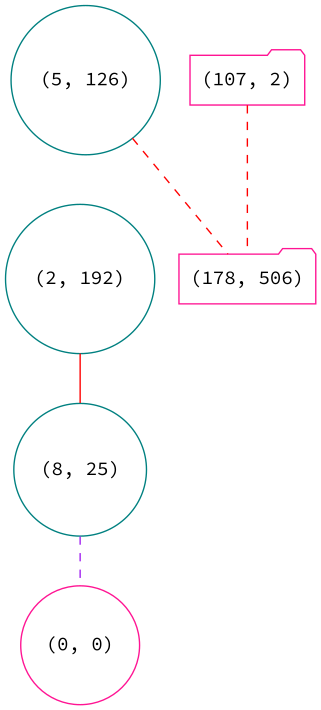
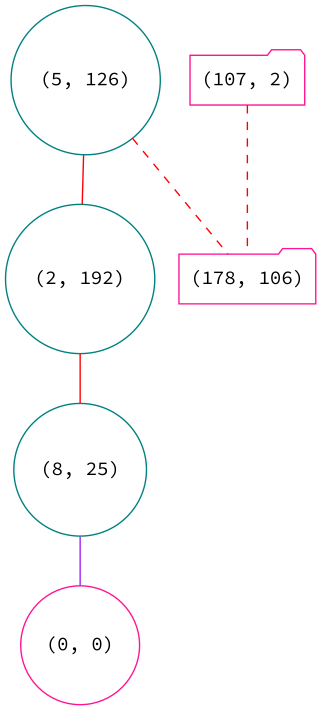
edge "(5, 126)" -- "(2, 192)": added
node "(178, 506)": label "(178, 506)" -> "(178, 106)"
edge "(8, 25)" -- "(0, 0)": style dashed -> solid
